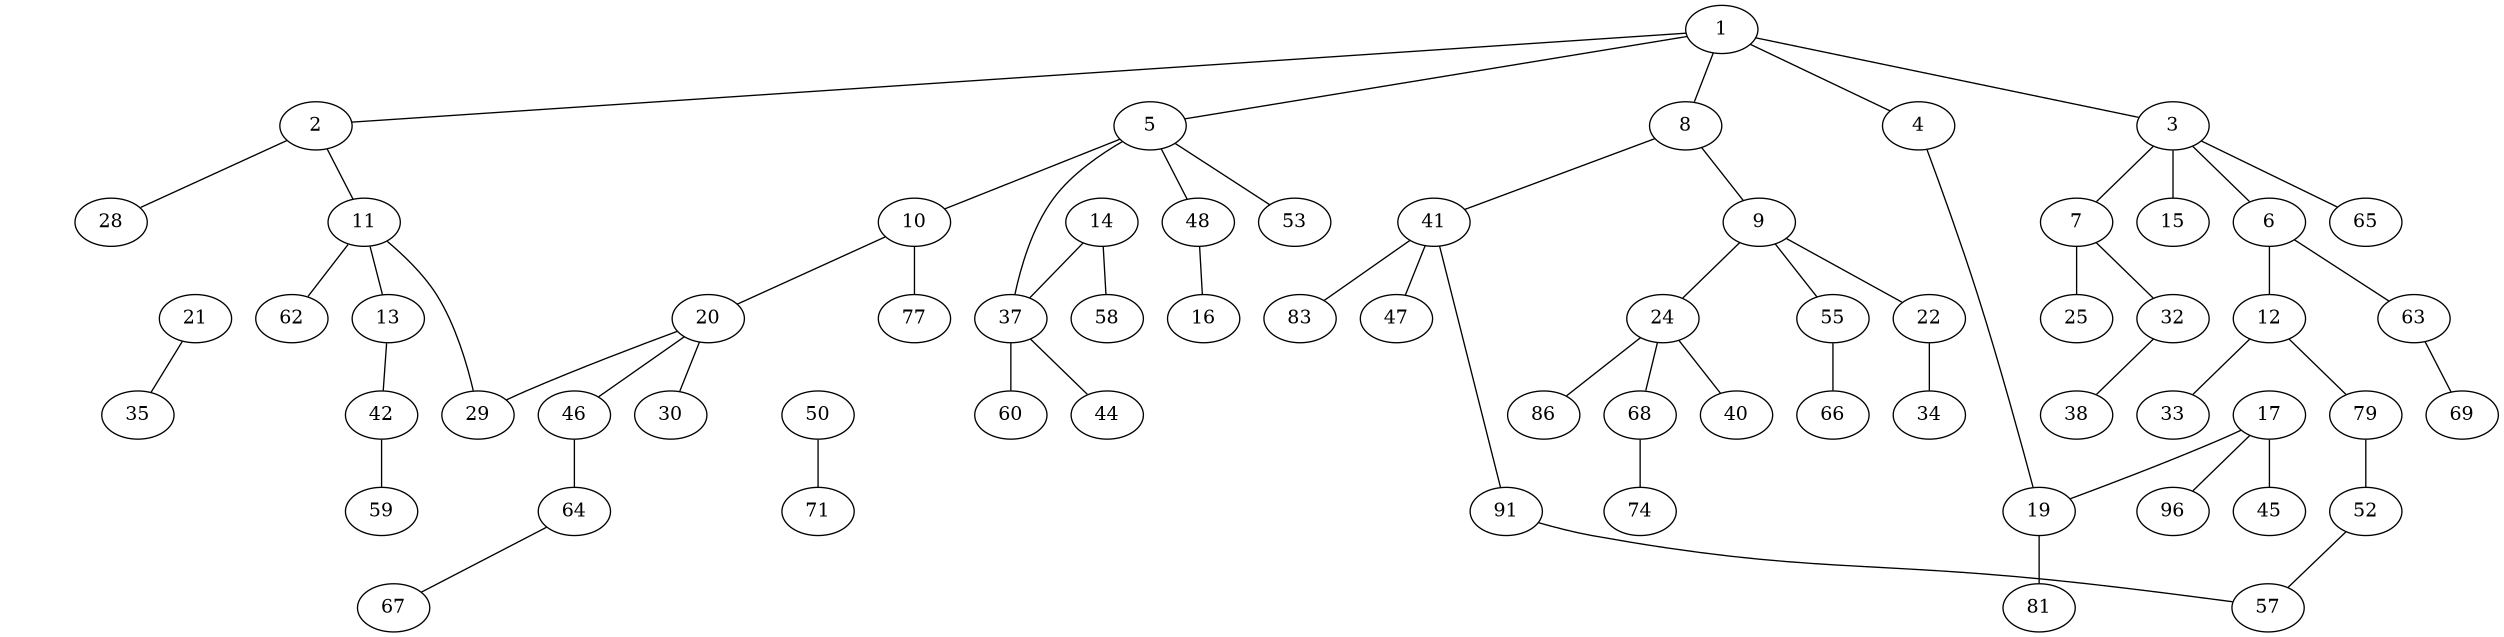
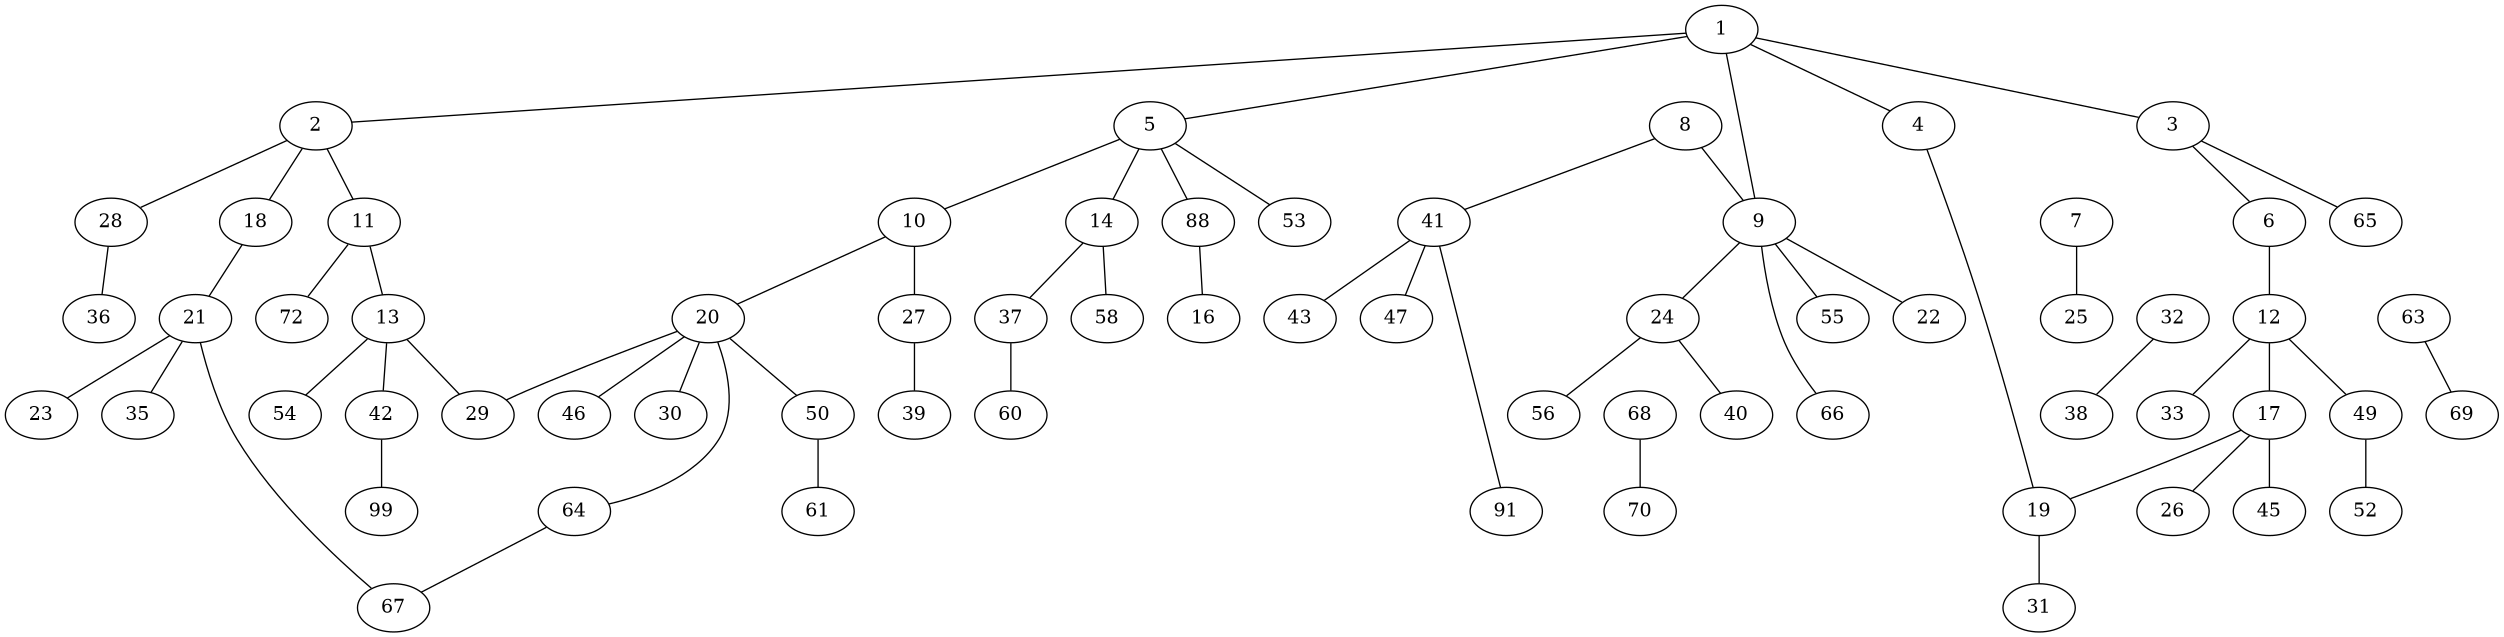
edge "1" -- "8": now "1" -- "9"
edge "3" -- "7": removed
edge "5" -- "37": now "5" -- "14"
node "18": added
node "48": label "48" -> "88"
node "15": removed
edge "7" -- "32": removed
edge "6" -- "63": removed
edge "11" -- "29": now "13" -- "29"
node "36": added
node "62": label "62" -> "72"
node "77": label "77" -> "27"
node "83": label "83" -> "43"
edge "20" -- "50": added
edge "24" -- "68": removed
edge "55" -- "66": now "9" -- "66"
edge "12" -- "17": added
node "23": added
node "54": added
node "39": added
node "44": removed
node "86": label "86" -> "56"
node "34": removed
node "79": label "79" -> "49"
edge "46" -- "64": now "20" -- "64"
edge "21" -- "67": added
node "59": label "59" -> "99"
node "71": label "71" -> "61"
node "74": label "74" -> "70"
node "96": label "96" -> "26"
node "81": label "81" -> "31"
node "57": removed
